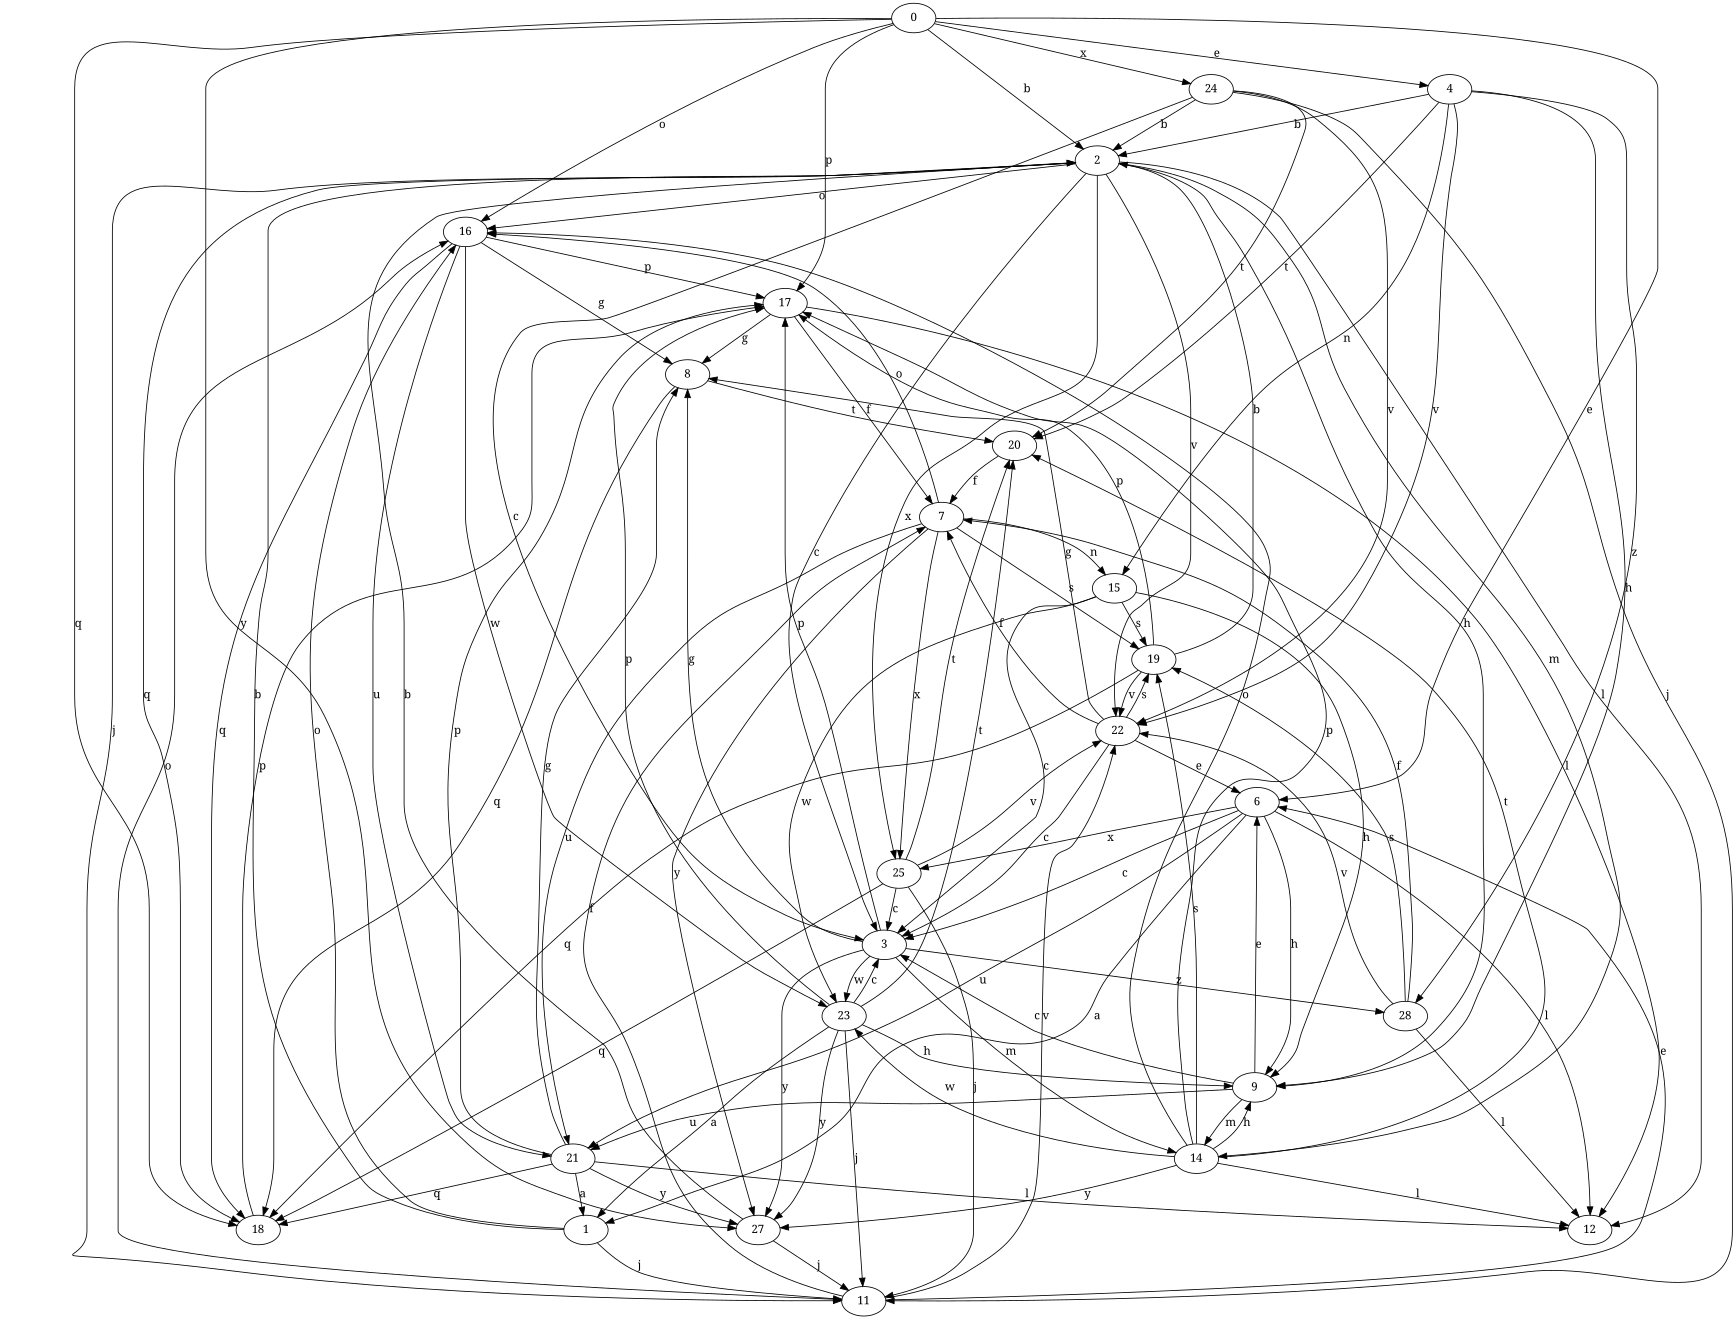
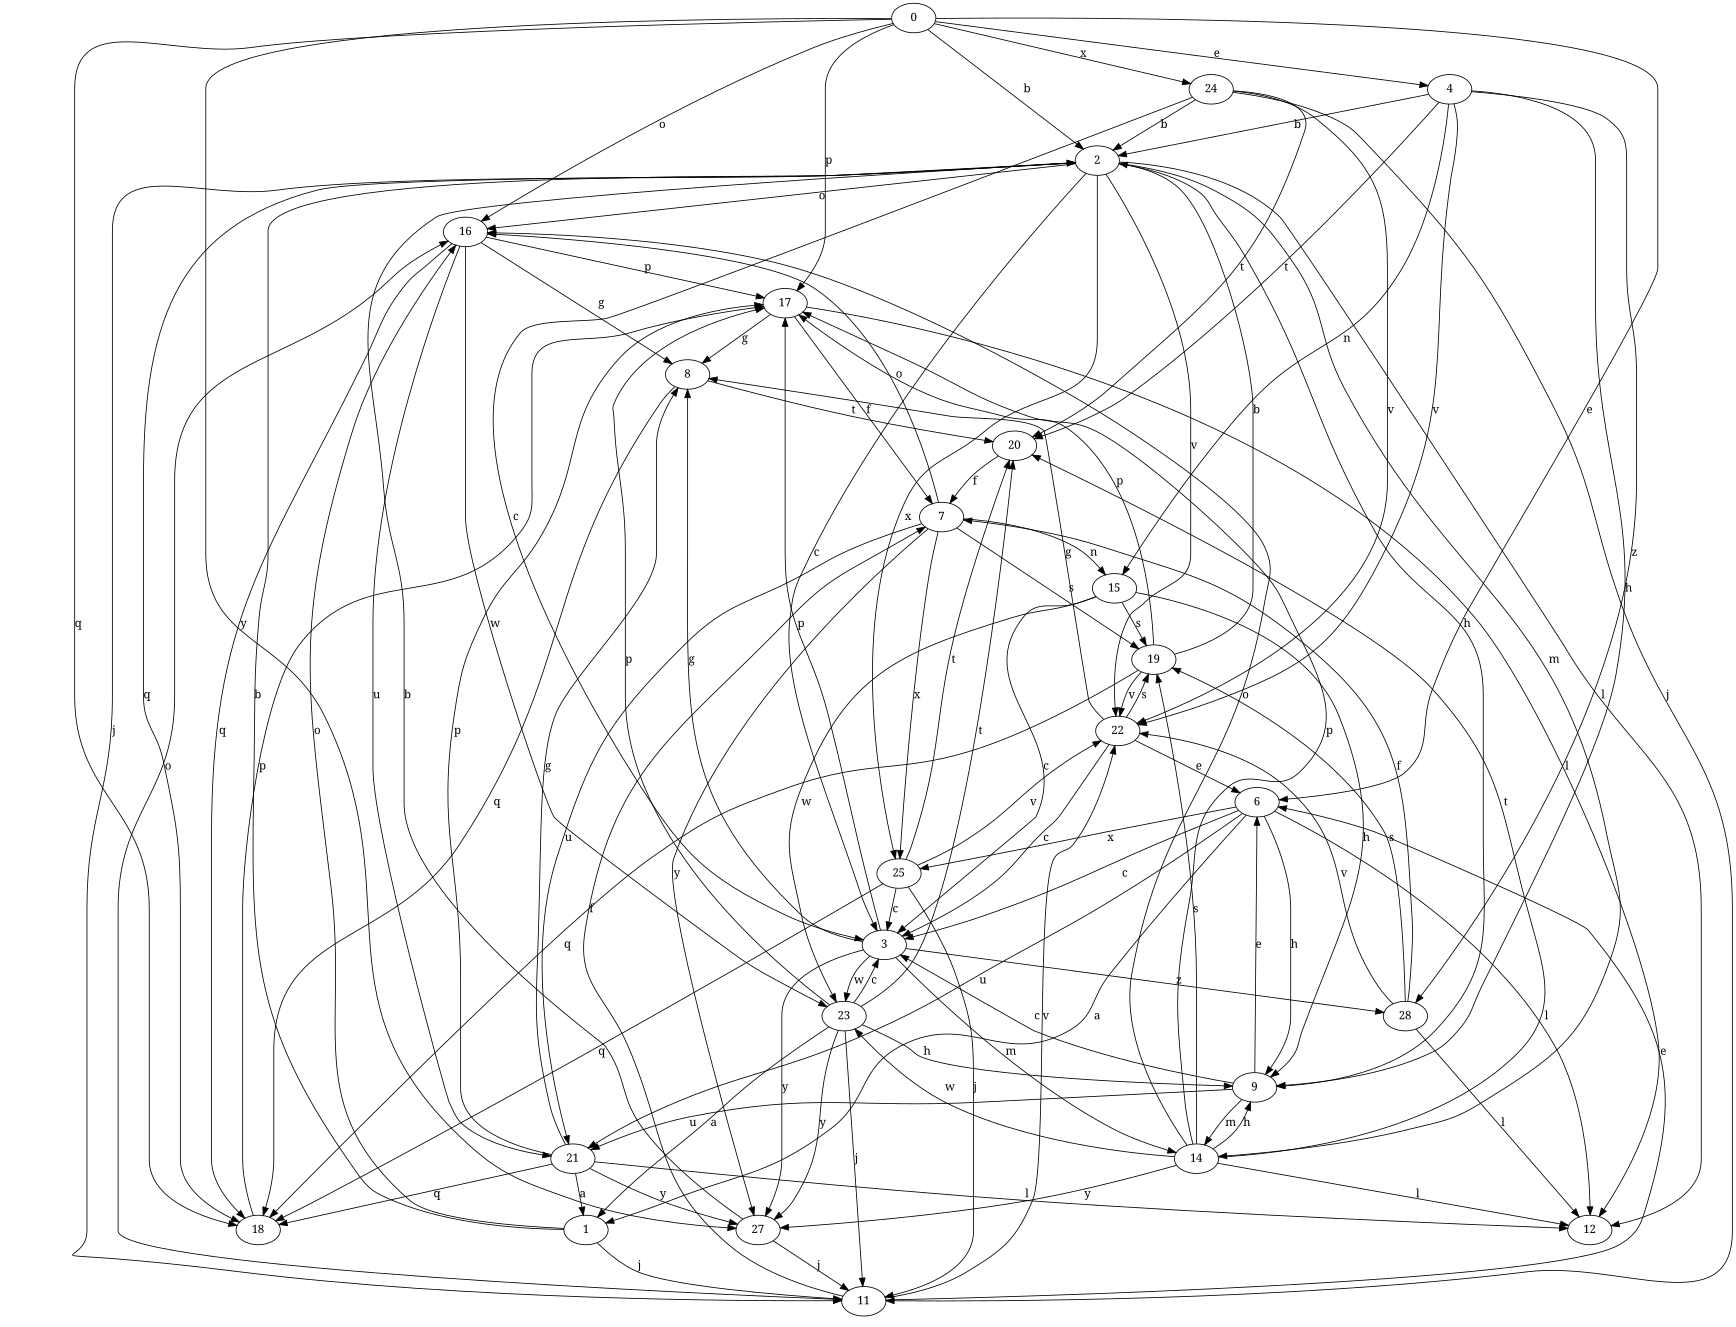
edge "22" -> "7": removed, label "f"
